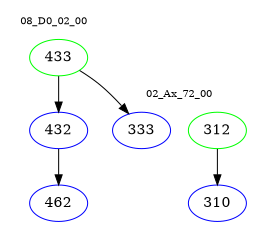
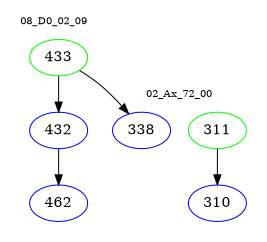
cluster "08_D0_02_00": label "08_D0_02_00" -> "08_D0_02_09"
node "333": label "333" -> "338"
node "312": label "312" -> "311"
